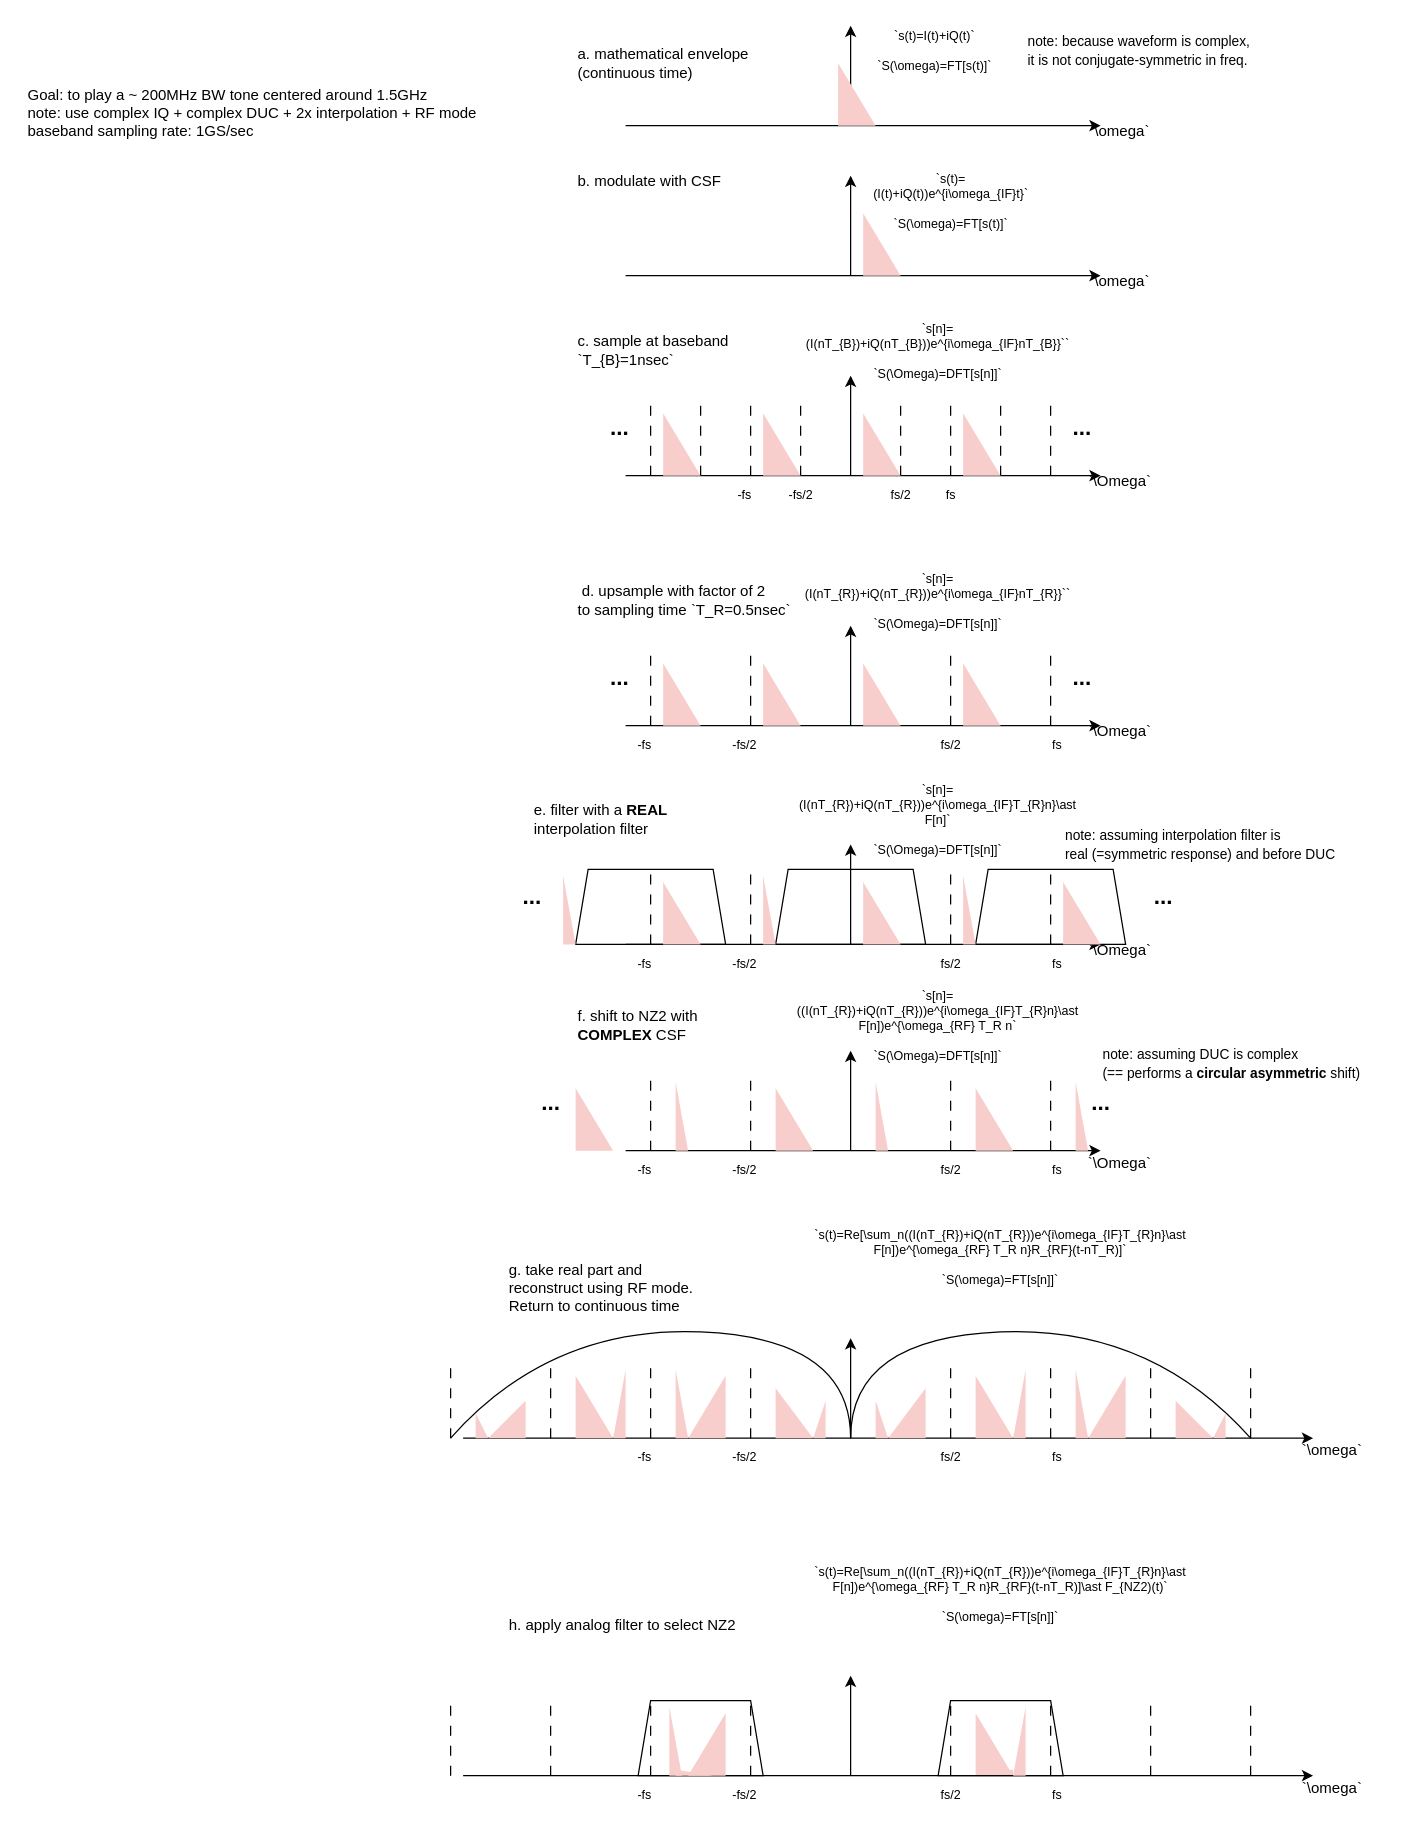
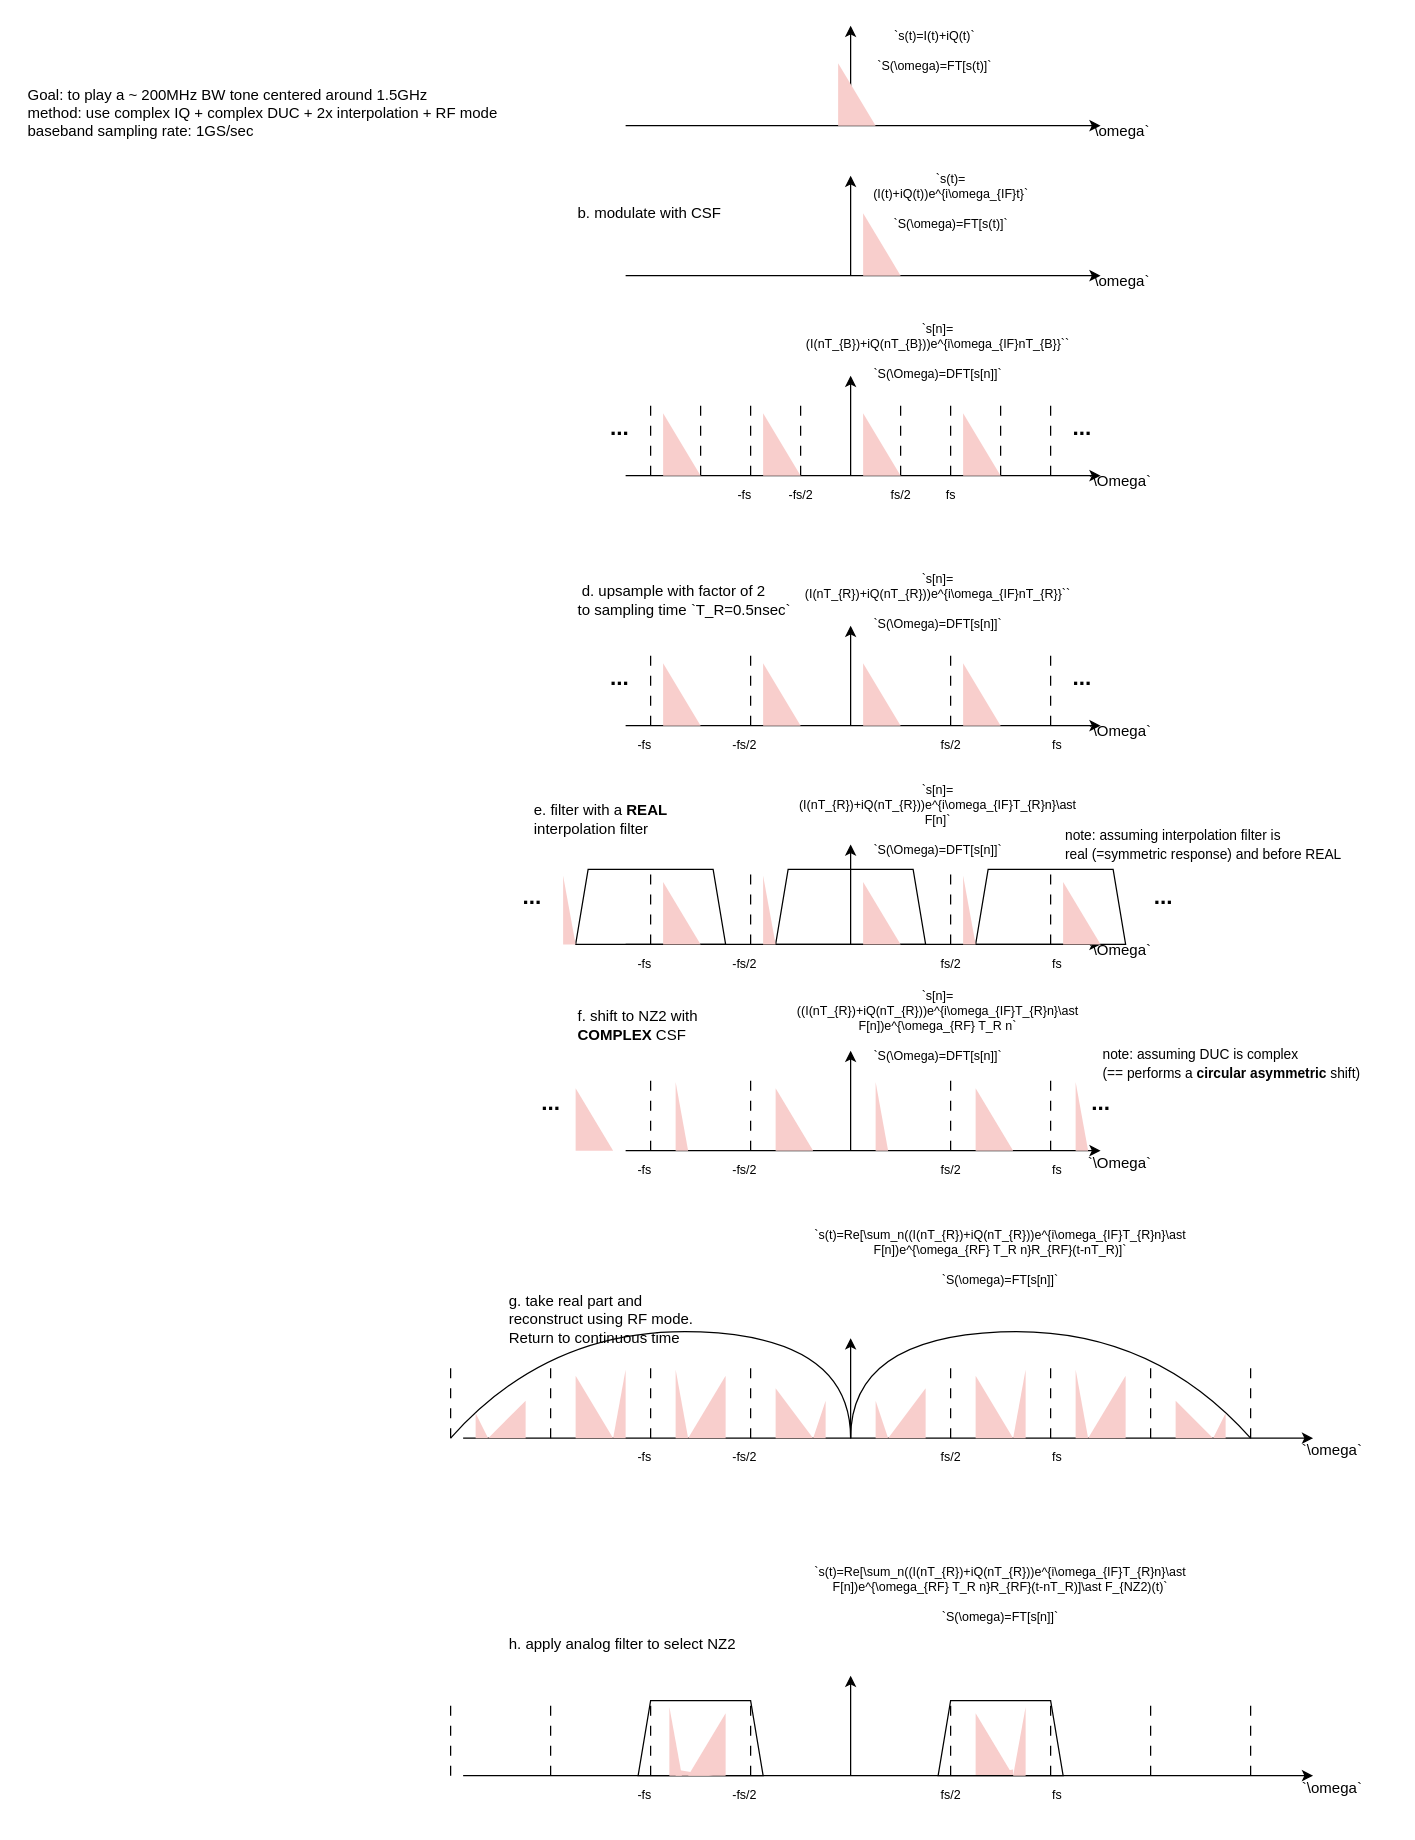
node "note: because waveform is complex, it is not conjugate-symmetric in freq.": removed
node "a. mathematical envelope (continuous time)": removed
node "Goal: to play a ~ 200MHz BW tone centered around 1.5GHz note: use complex IQ + complex DUC + 2x interpolation + RF mode baseband sampling rate: 1GS/sec": label "Goal: to play a ~ 200MHz BW tone centered around 1.5GHz note: use complex IQ + complex DUC + 2x interpolation + RF mode baseband sampling rate: 1GS/sec" -> "Goal: to play a ~ 200MHz BW tone centered around 1.5GHz method: use complex IQ + complex DUC + 2x interpolation + RF mode baseband sampling rate: 1GS/sec"
node "b. modulate with CSF": moved (663, 182) -> (663, 213)
node "c. sample at baseband `T_{B}=1nsec`": removed
node "note: assuming interpolation filter is real (=symmetric response) and before DUC": label "note: assuming interpolation filter is real (=symmetric response) and before DUC" -> "note: assuming interpolation filter is real (=symmetric response) and before REAL"
node "g. take real part and reconstruct using RF mode. Return to continuous time": moved (613, 1288) -> (613, 1319)
node "h. apply analog filter to select NZ2": moved (632, 1626) -> (632, 1644)
